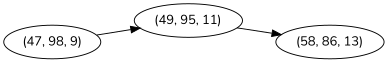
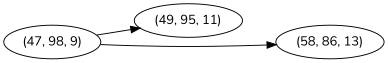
edge "(49, 95, 11)" -> "(58, 86, 13)": now "(47, 98, 9)" -> "(58, 86, 13)"
